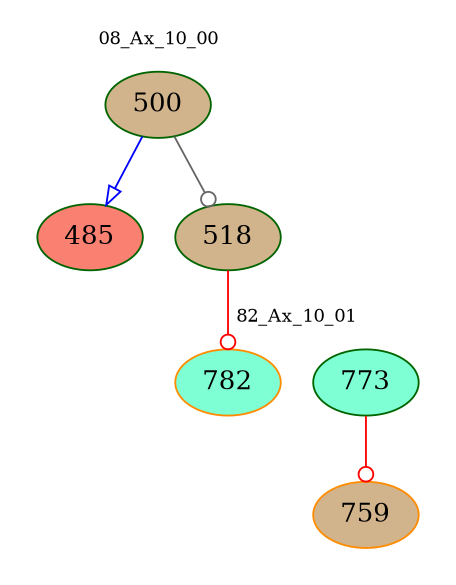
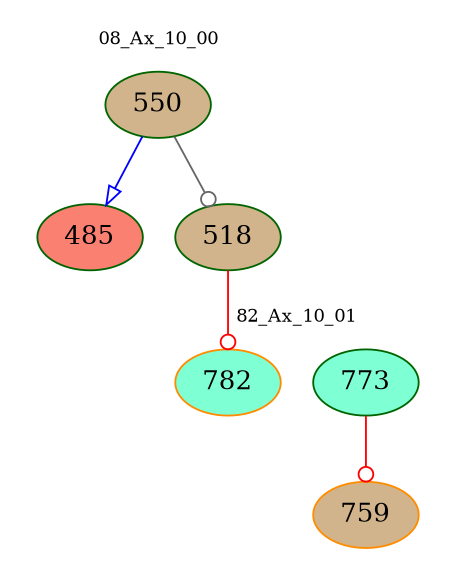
node "500": label "500" -> "550"
